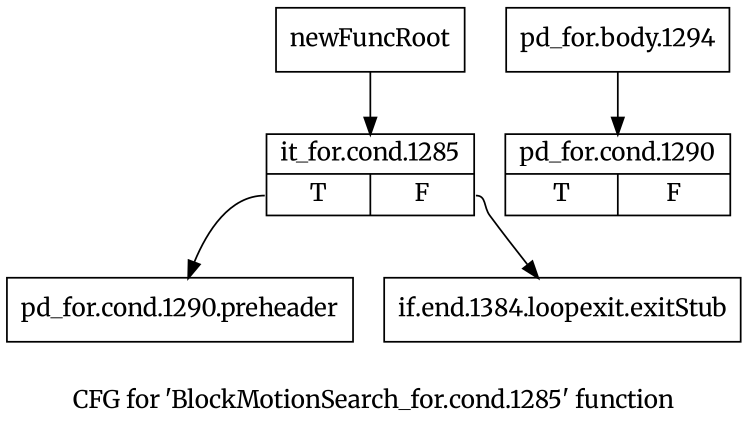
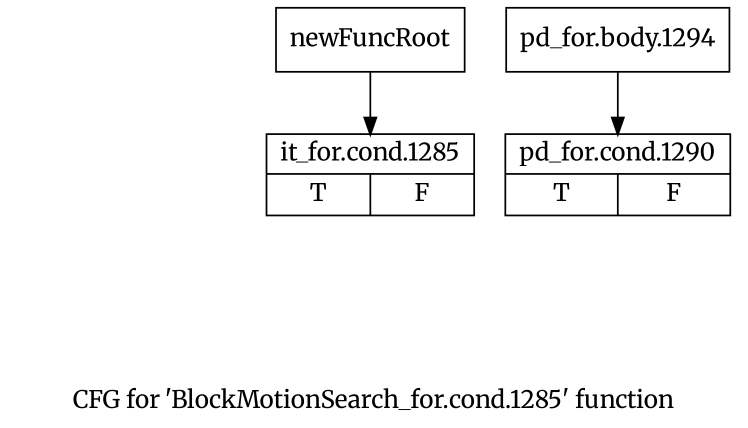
node "pd_for.cond.1290.preheader": removed
node "if.end.1384.loopexit.exitStub": removed
